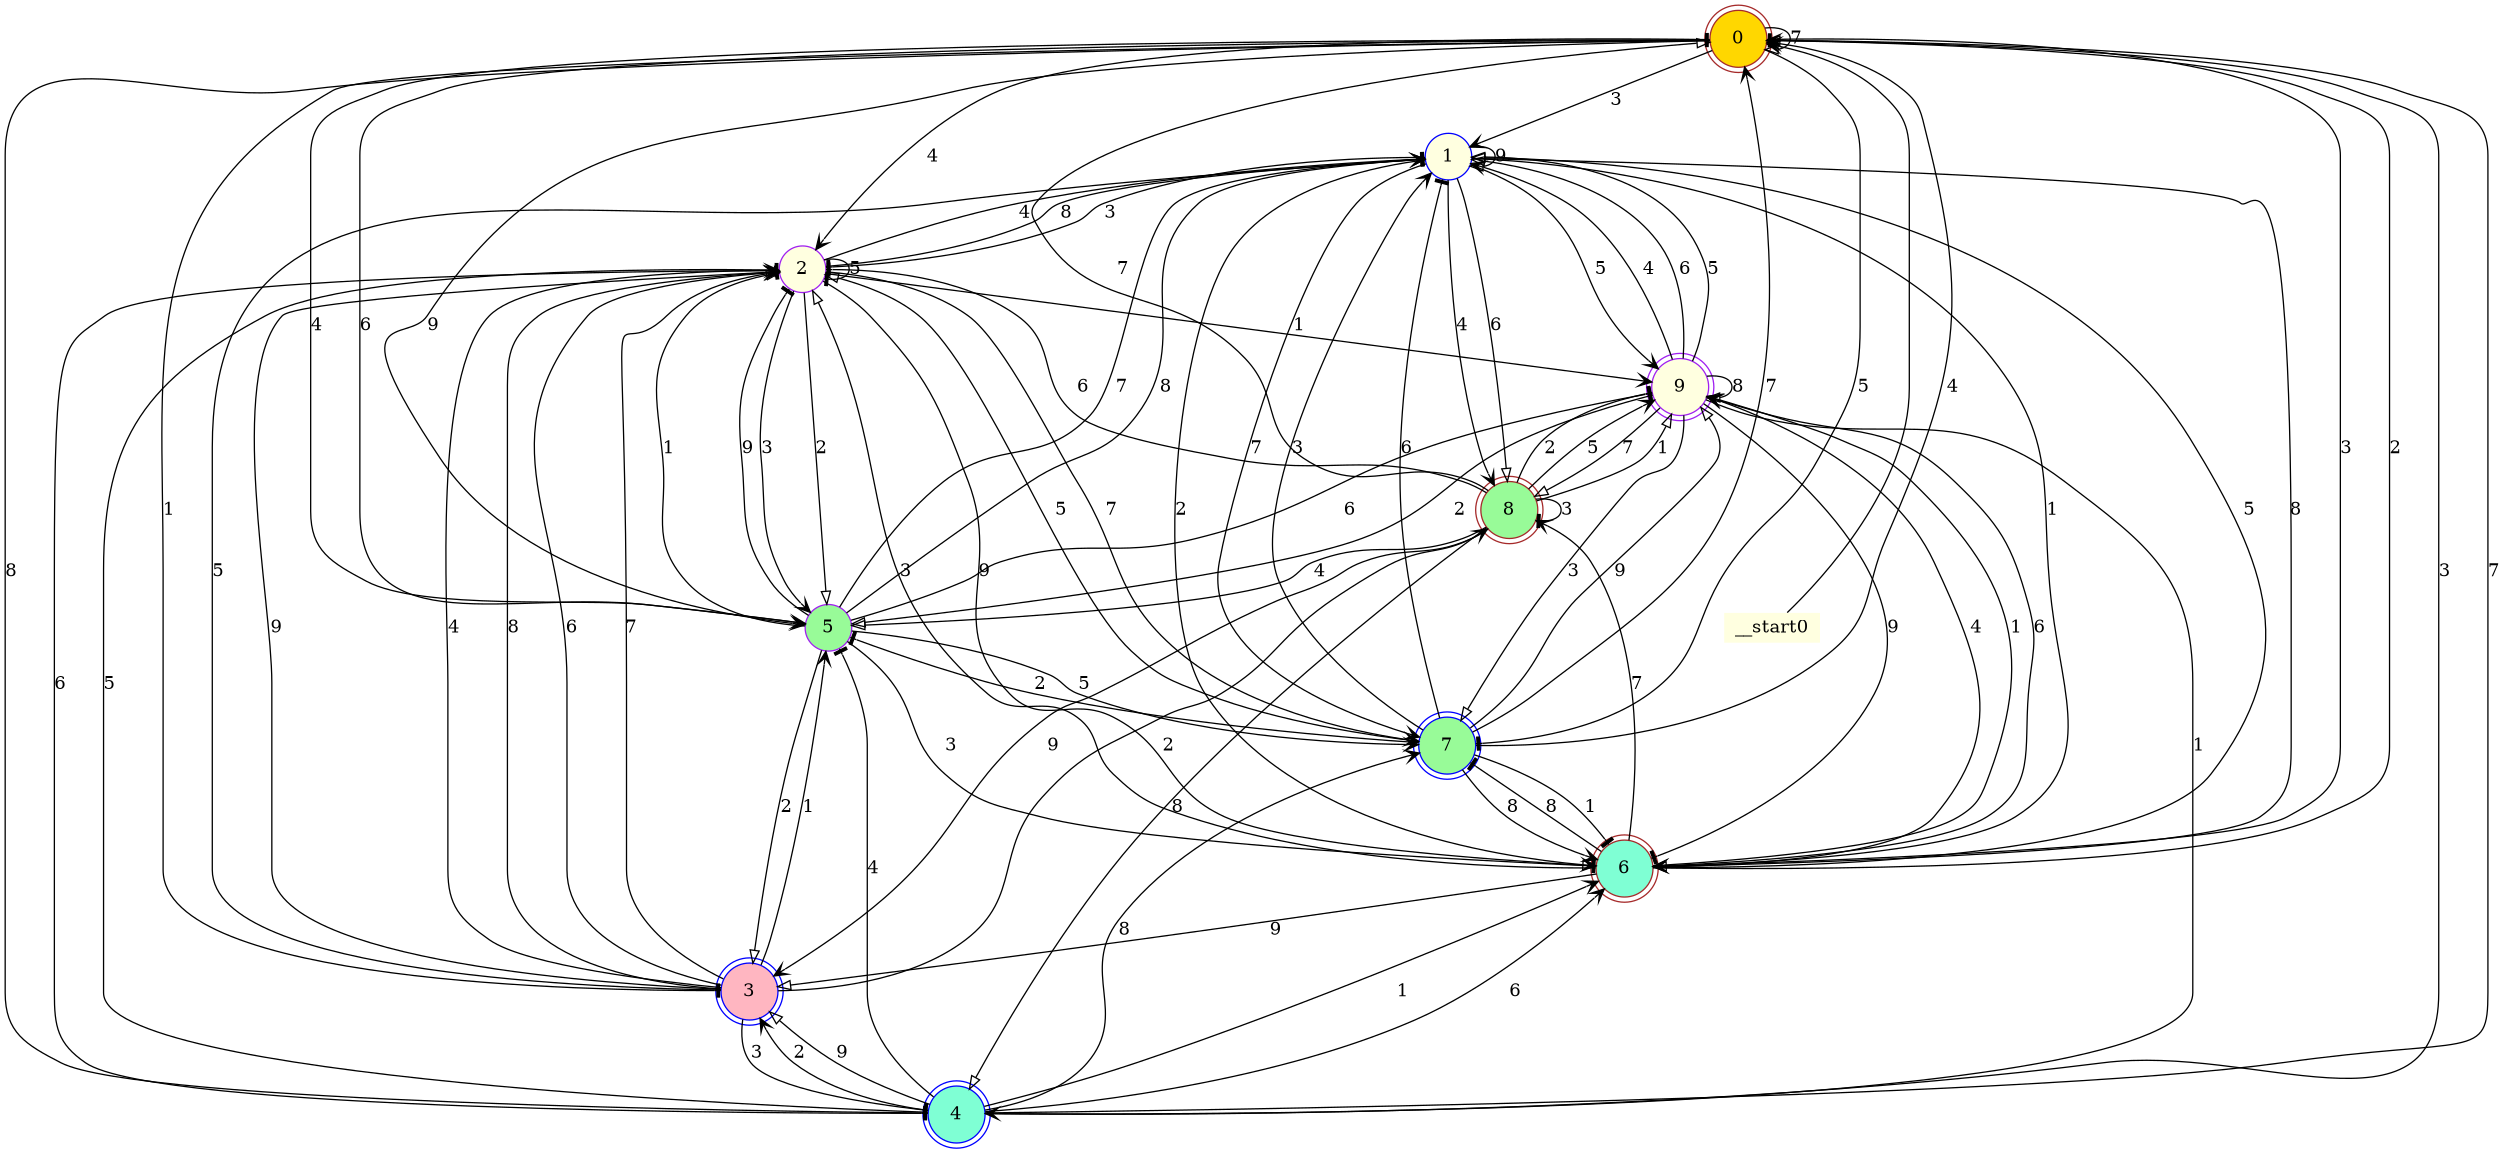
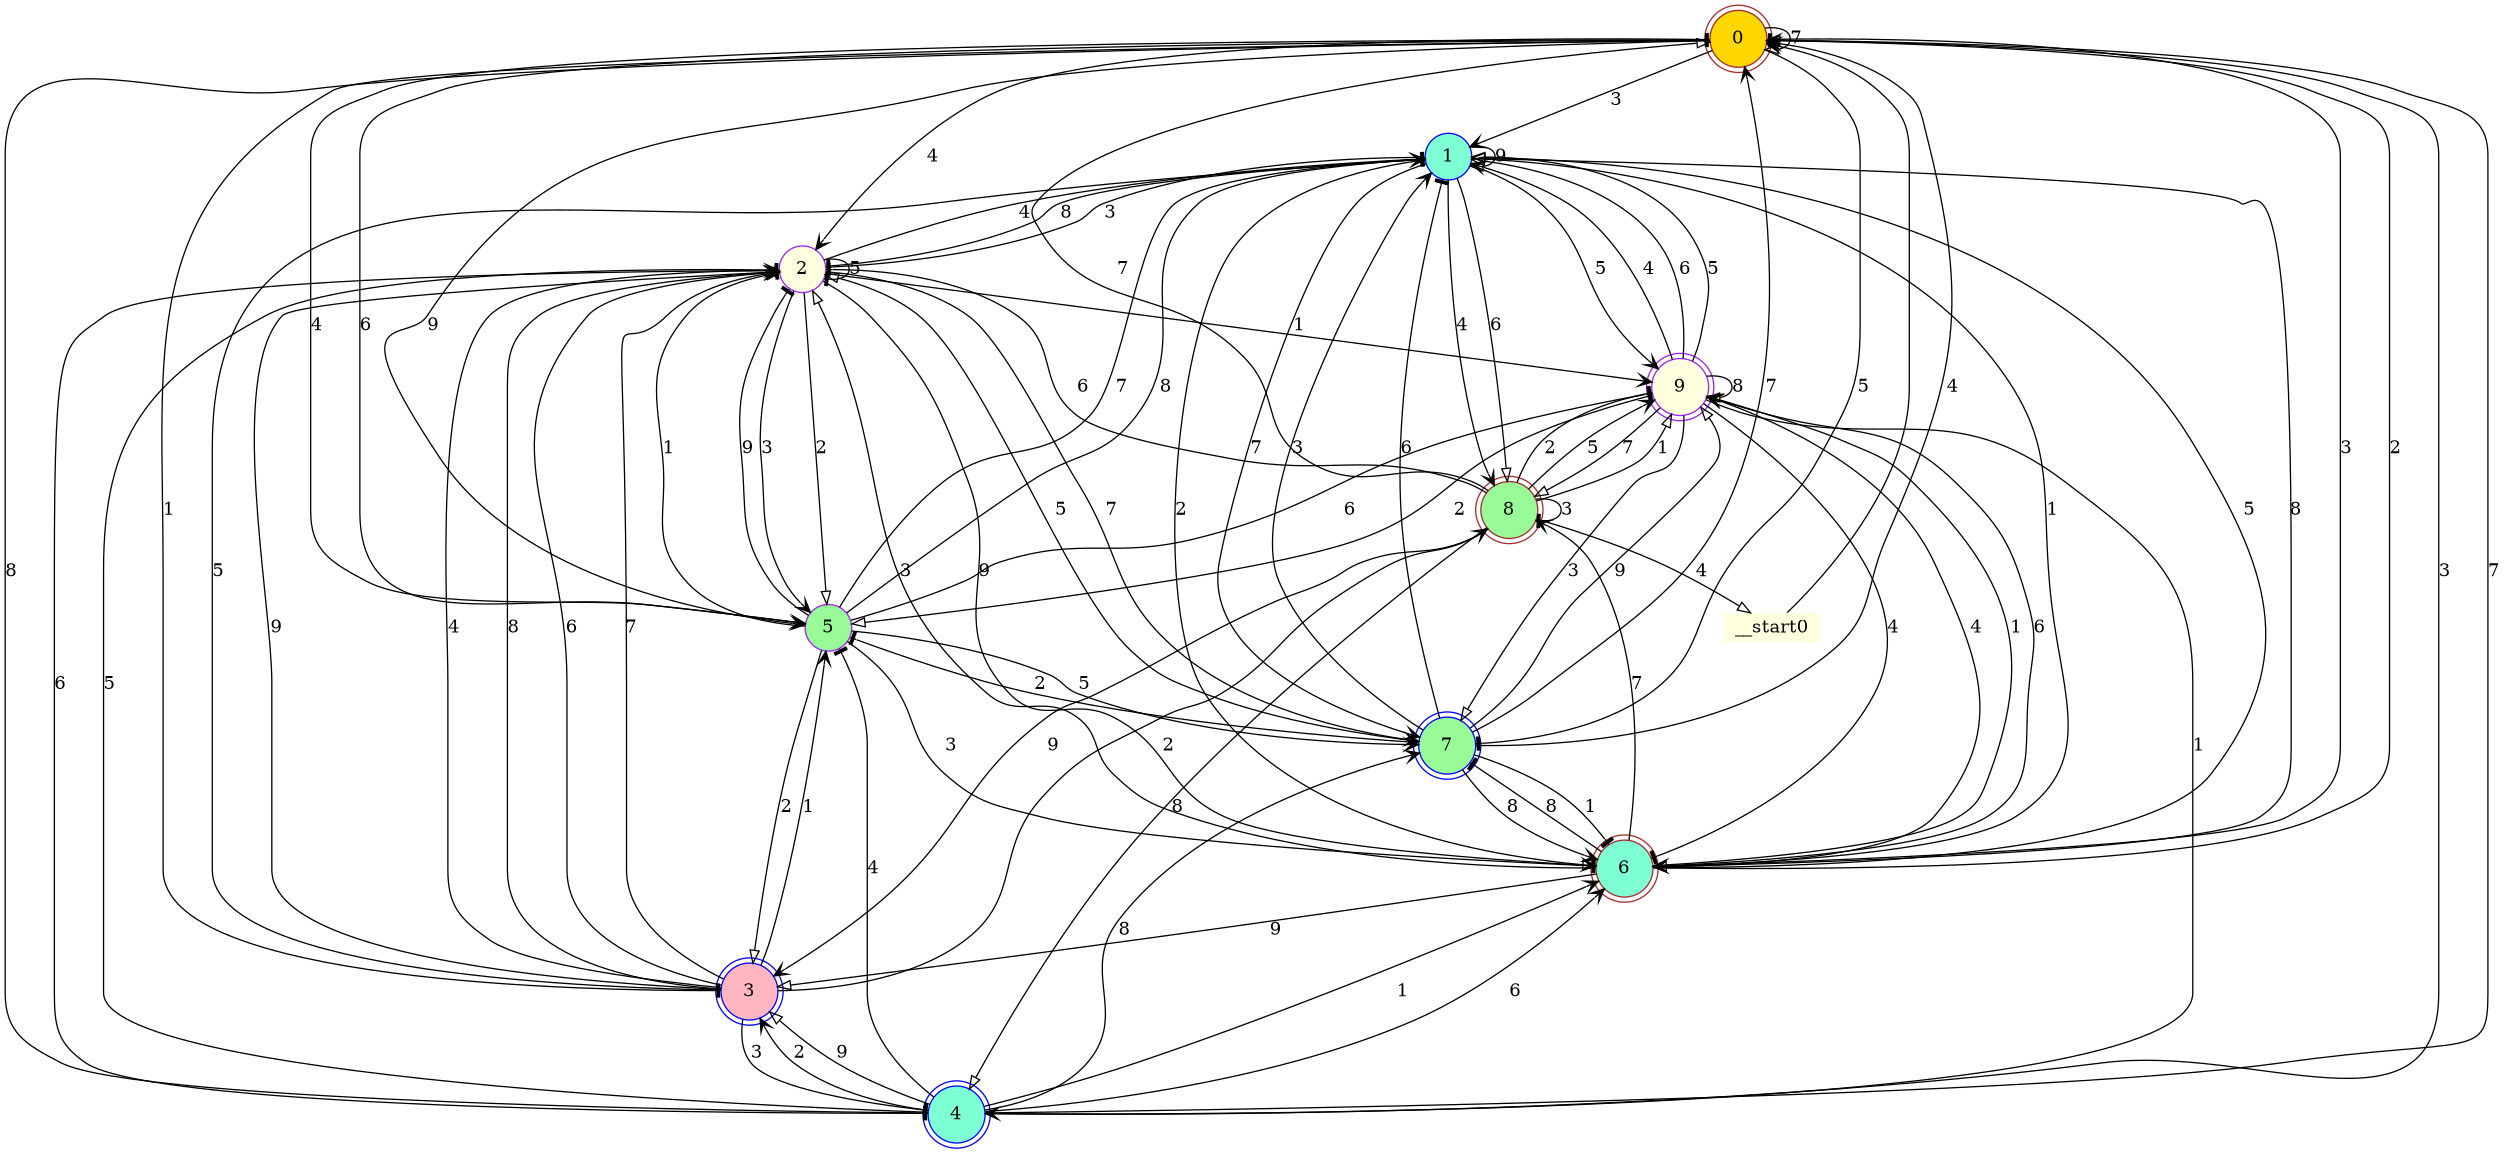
node "1": fillcolor lightyellow -> aquamarine
edge "8" -> "5": now "8" -> "__start0"
edge "9" -> "6": label "9" -> "4"
